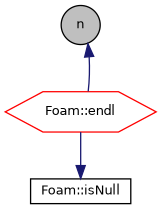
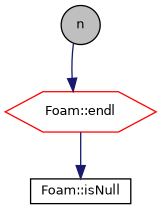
edge "Foam::endl" -> "n": reversed
